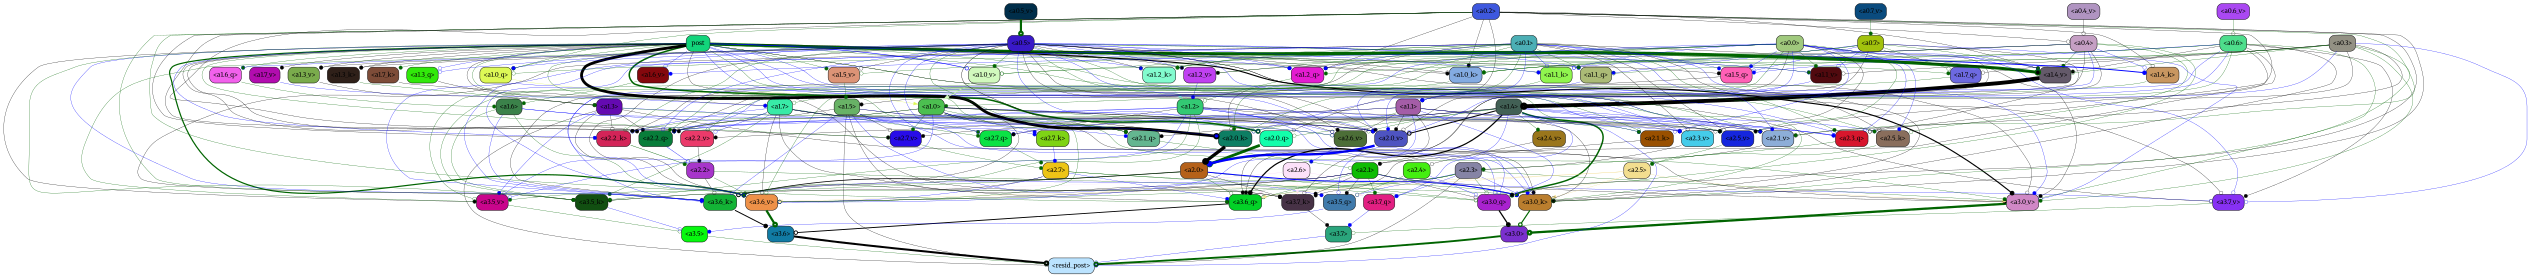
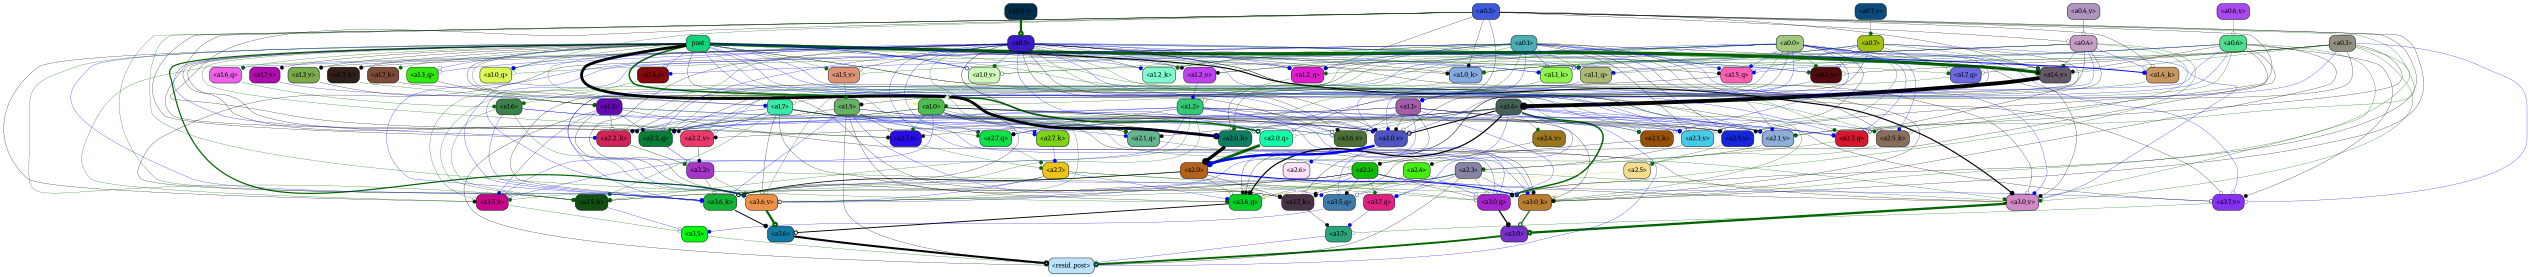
edge "post" -> "<a1.1_k>": color darkgreen -> blue
edge "<a2.4_v>" -> "<a2.4>": arrowhead odot -> dot
